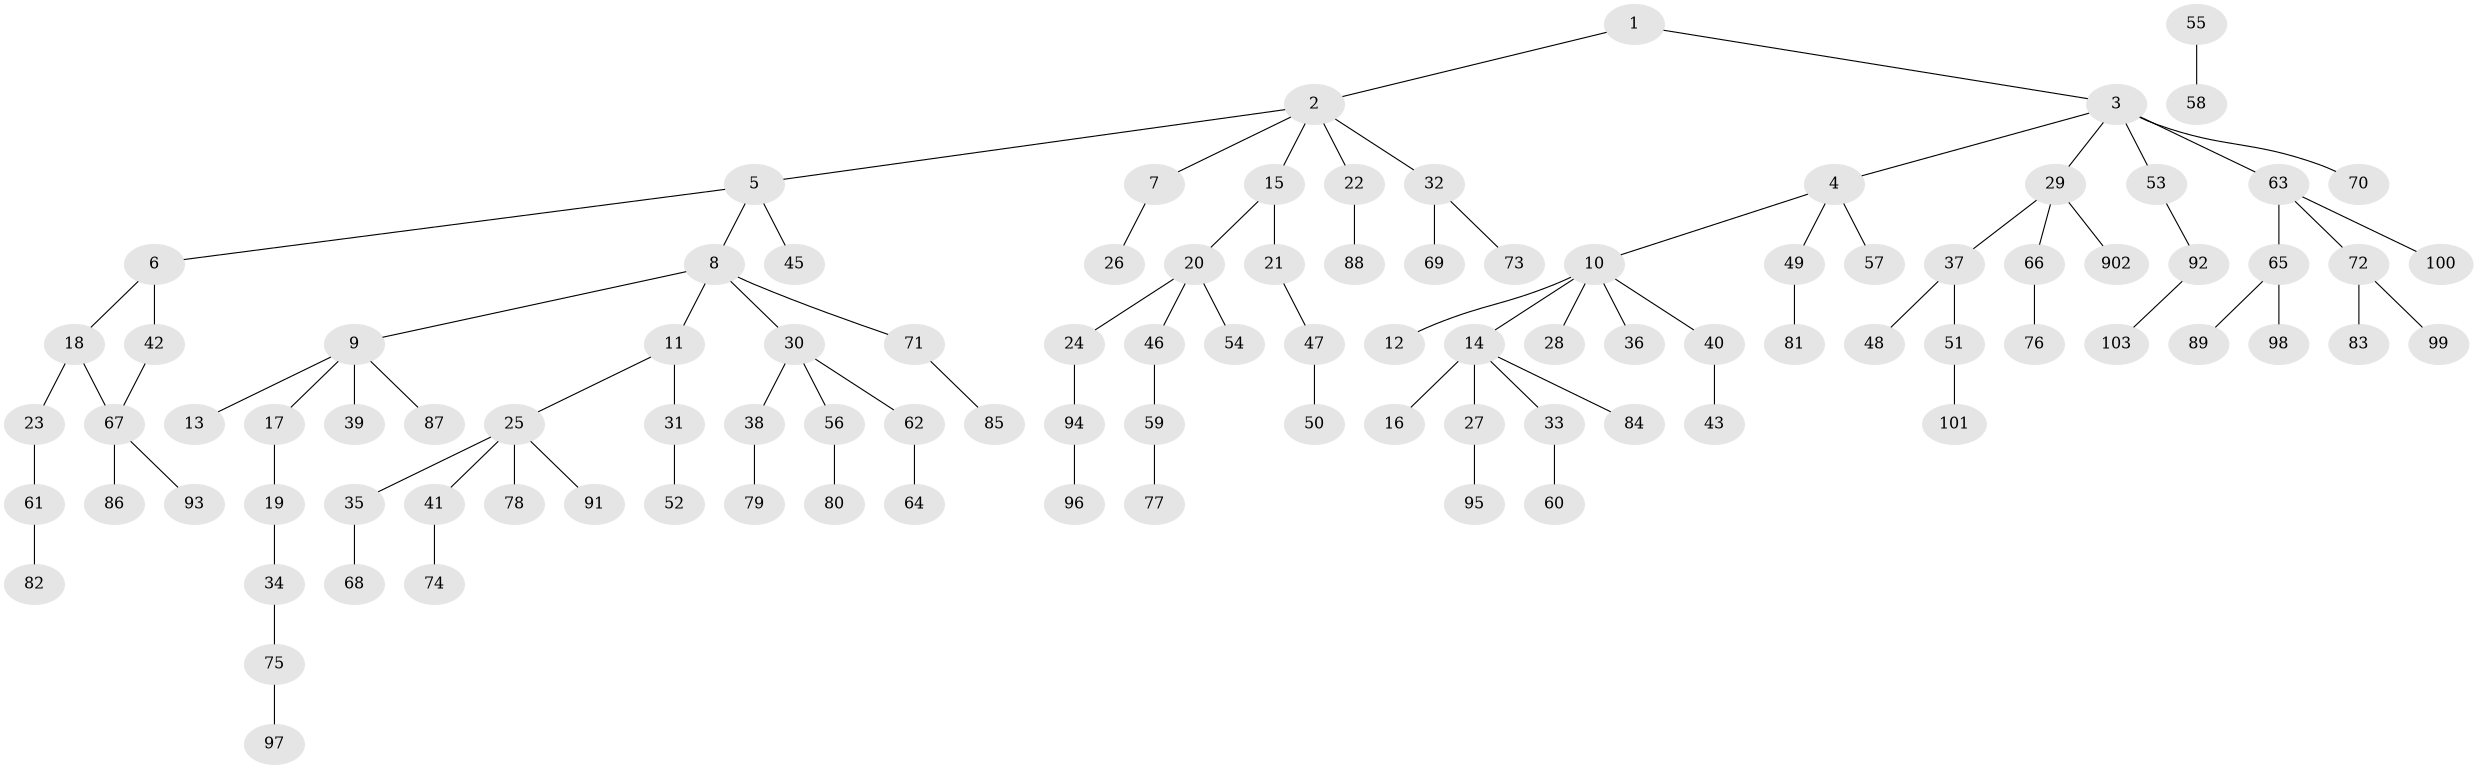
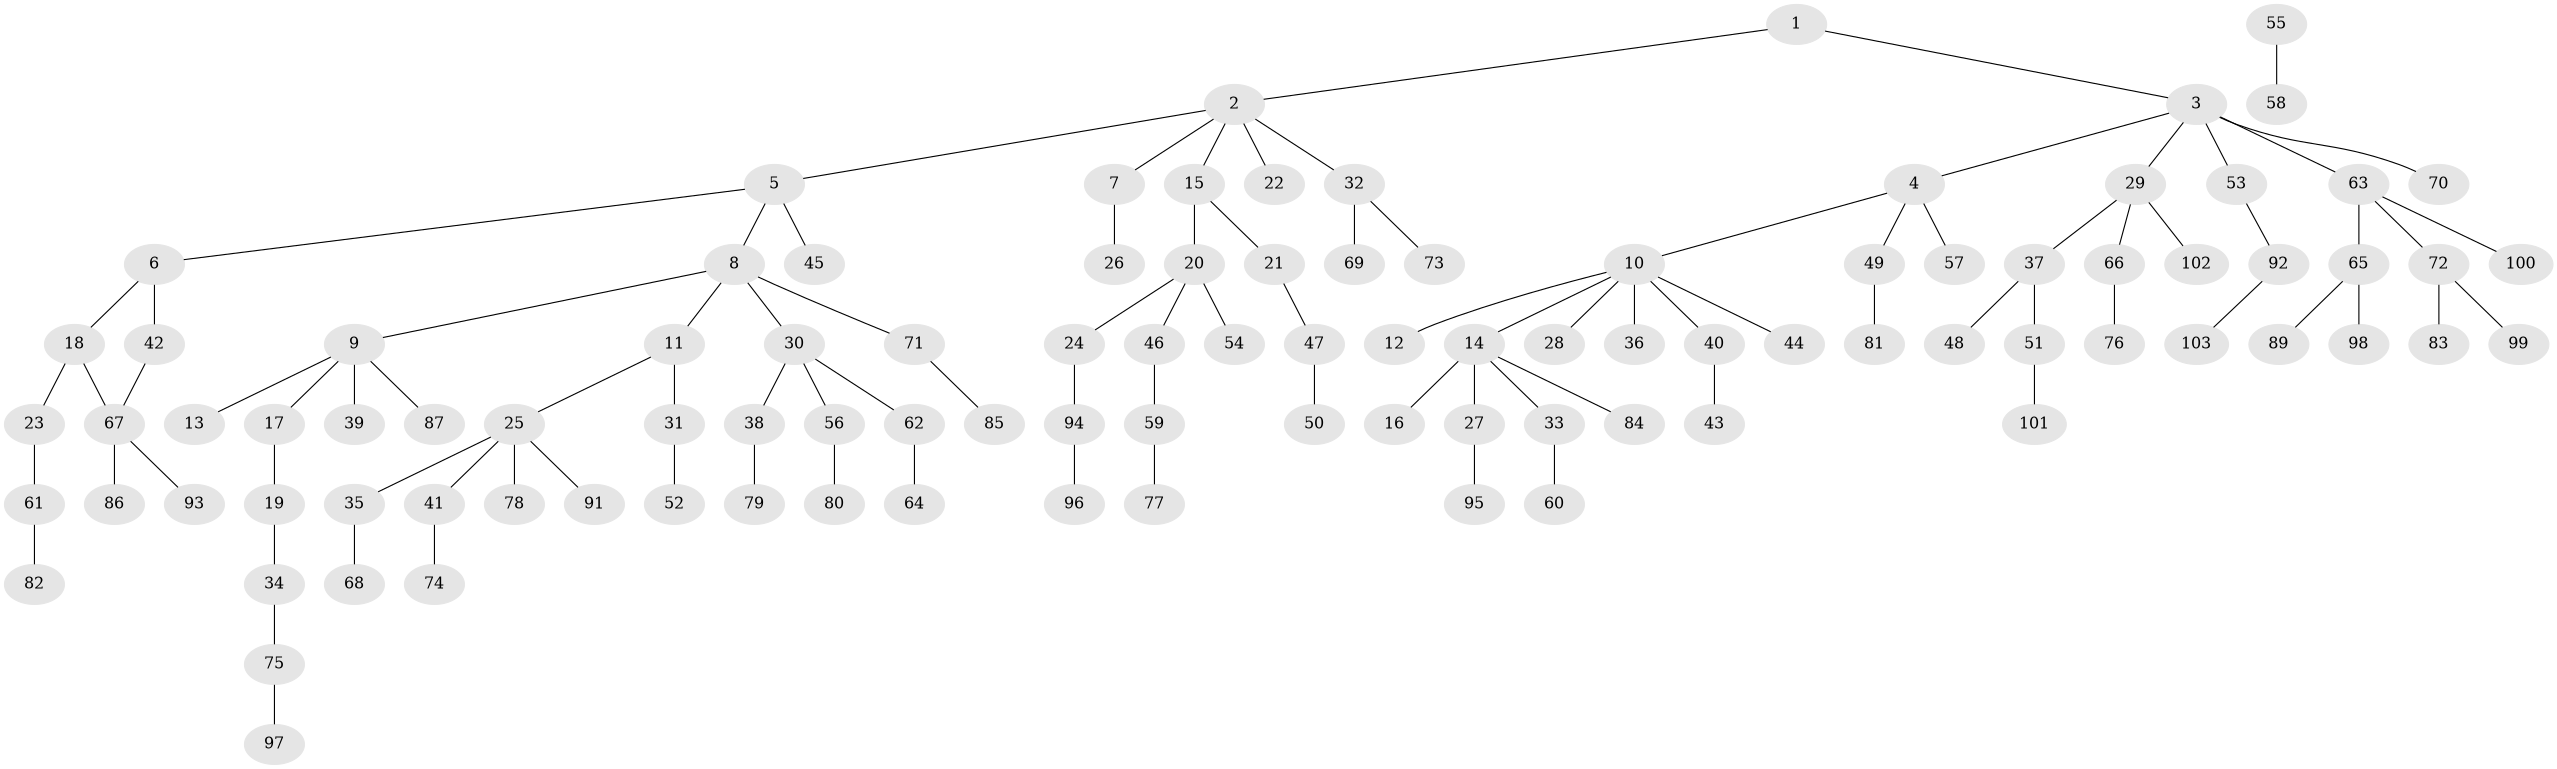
node "88": removed
node "902": label "902" -> "102"
node "44": added
